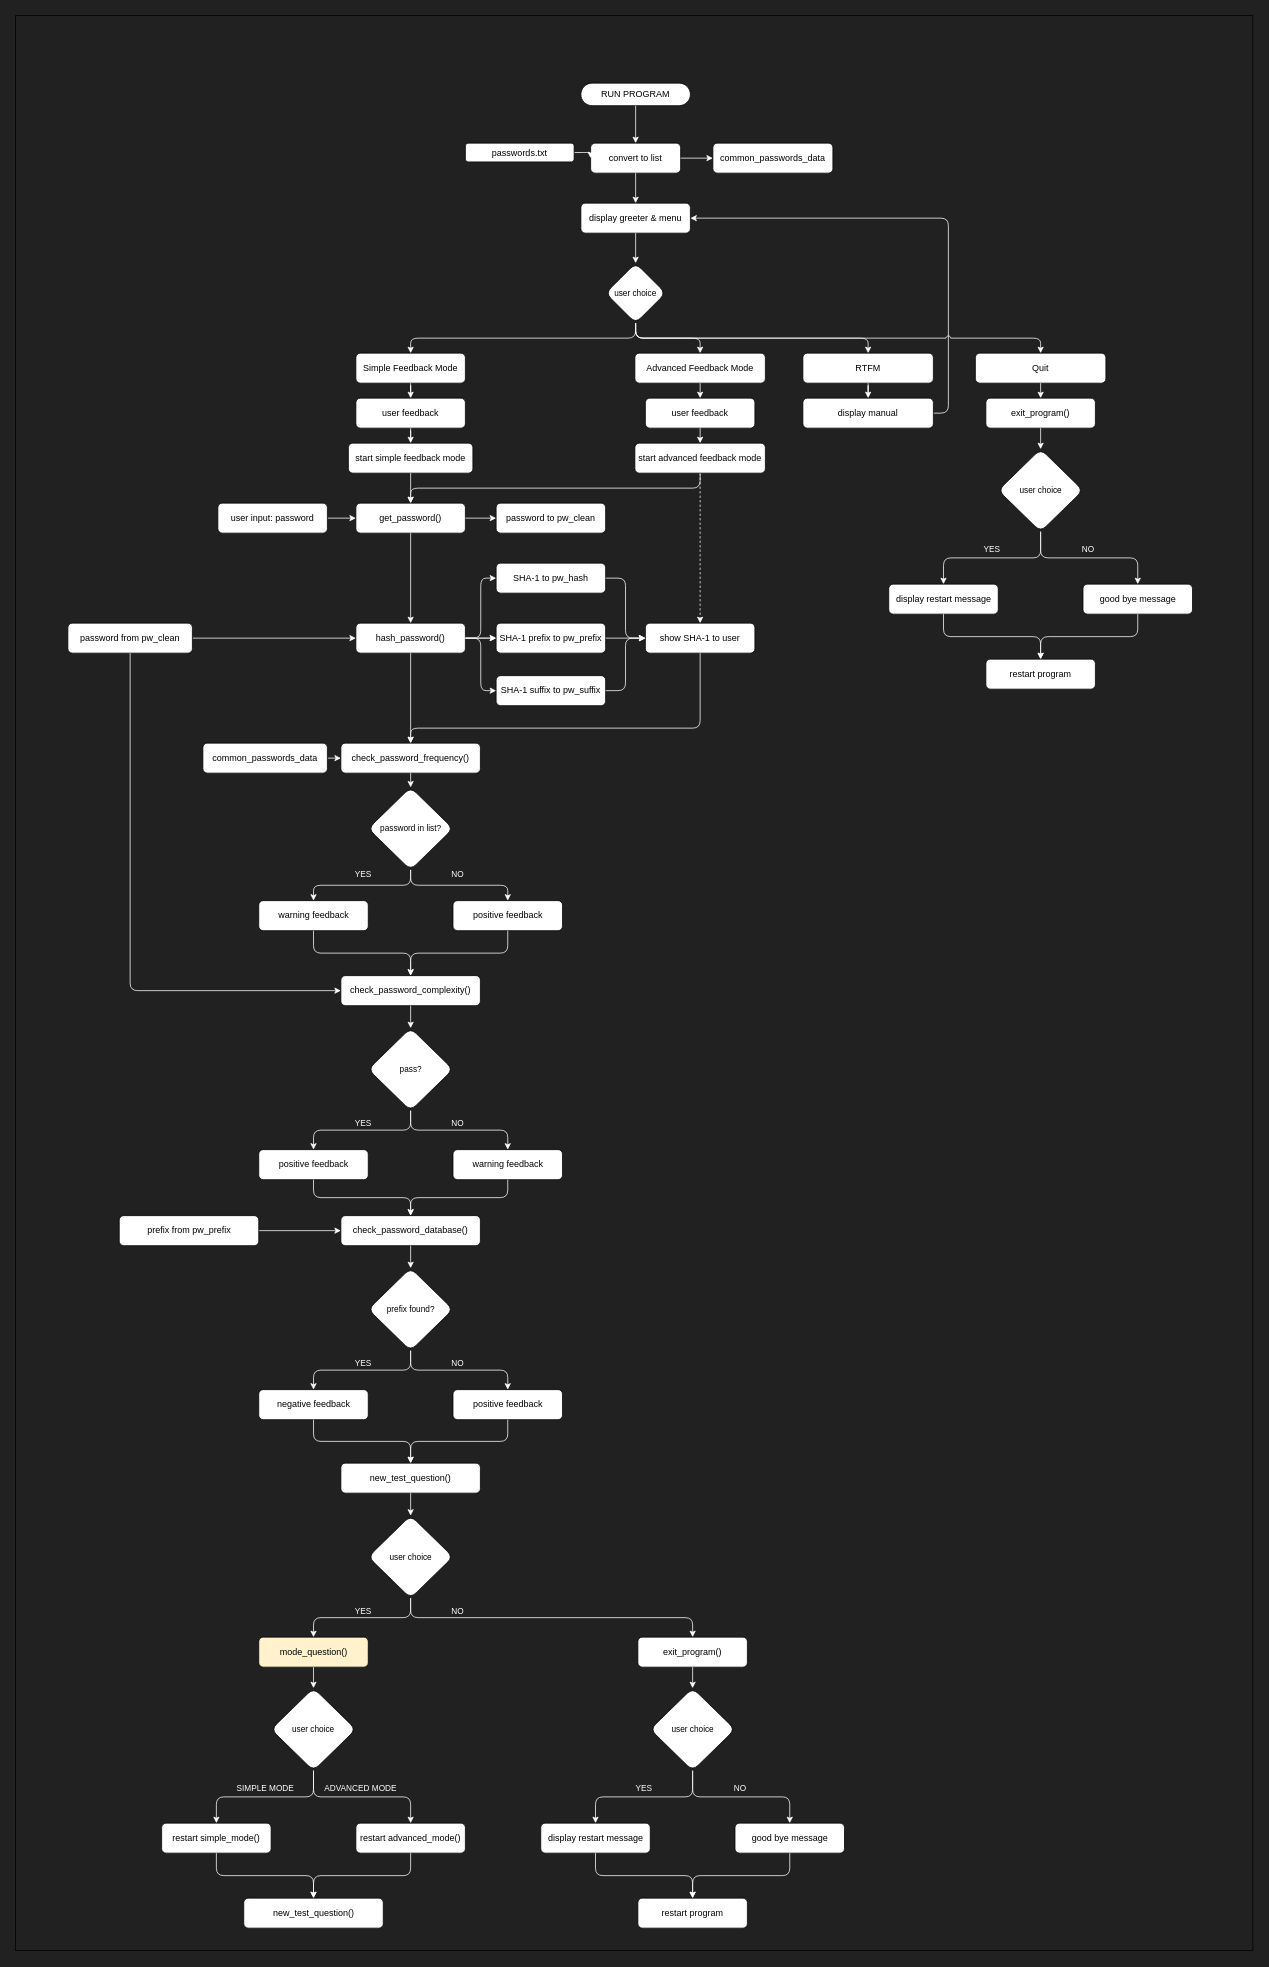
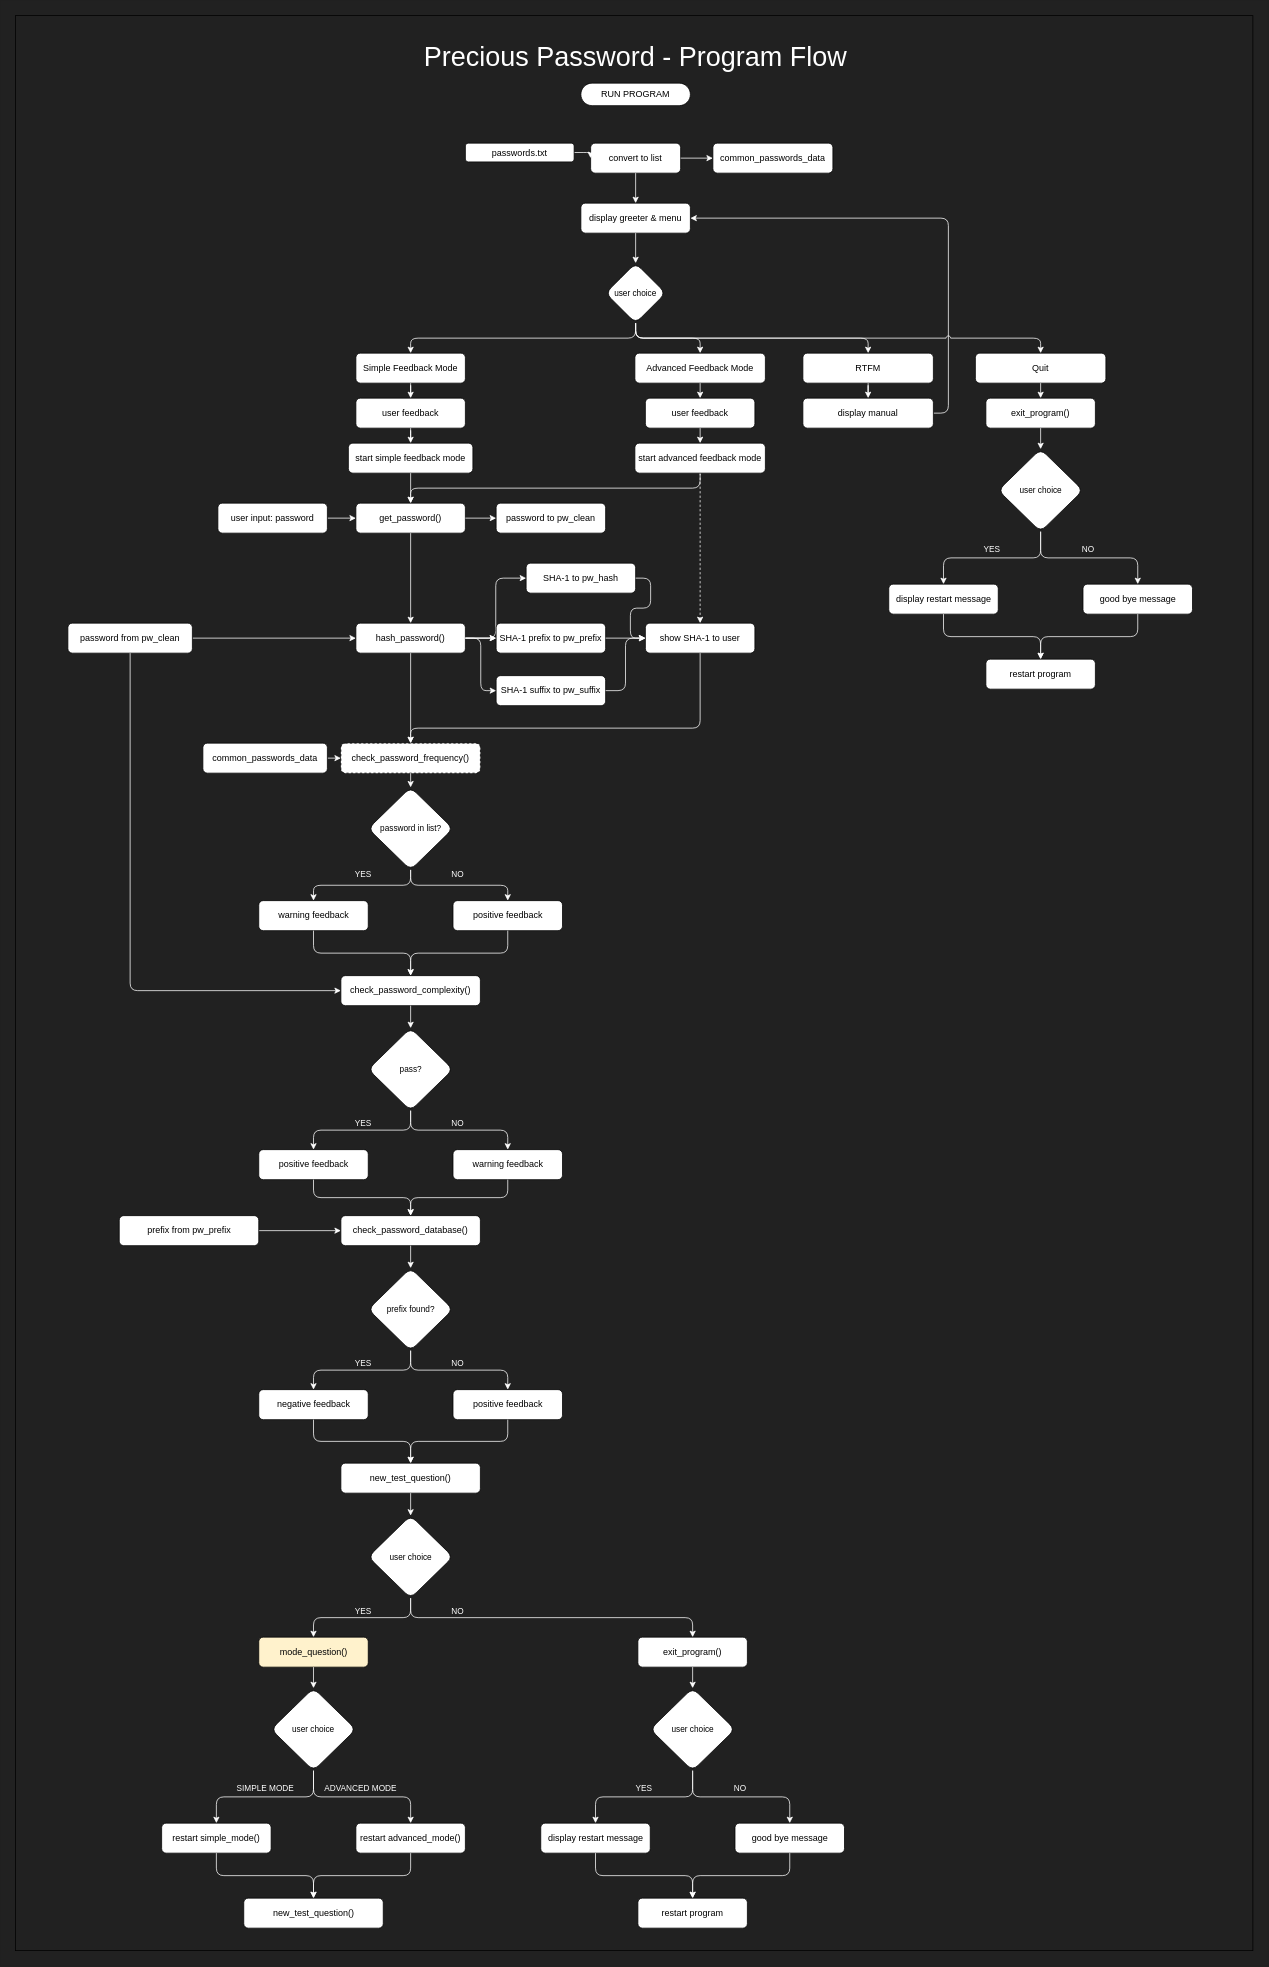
node "Precious Password - Program Flow": added
edge "RUN PROGRAM" -> "convert to list": removed
node "SHA-1 to pw_hash": moved (551, 578) -> (581, 578)
node "check_password_frequency()": style solid -> dashed
